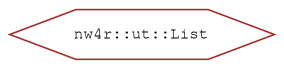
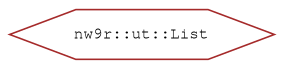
node "nw4r::ut::List": label "nw4r::ut::List" -> "nw9r::ut::List"
